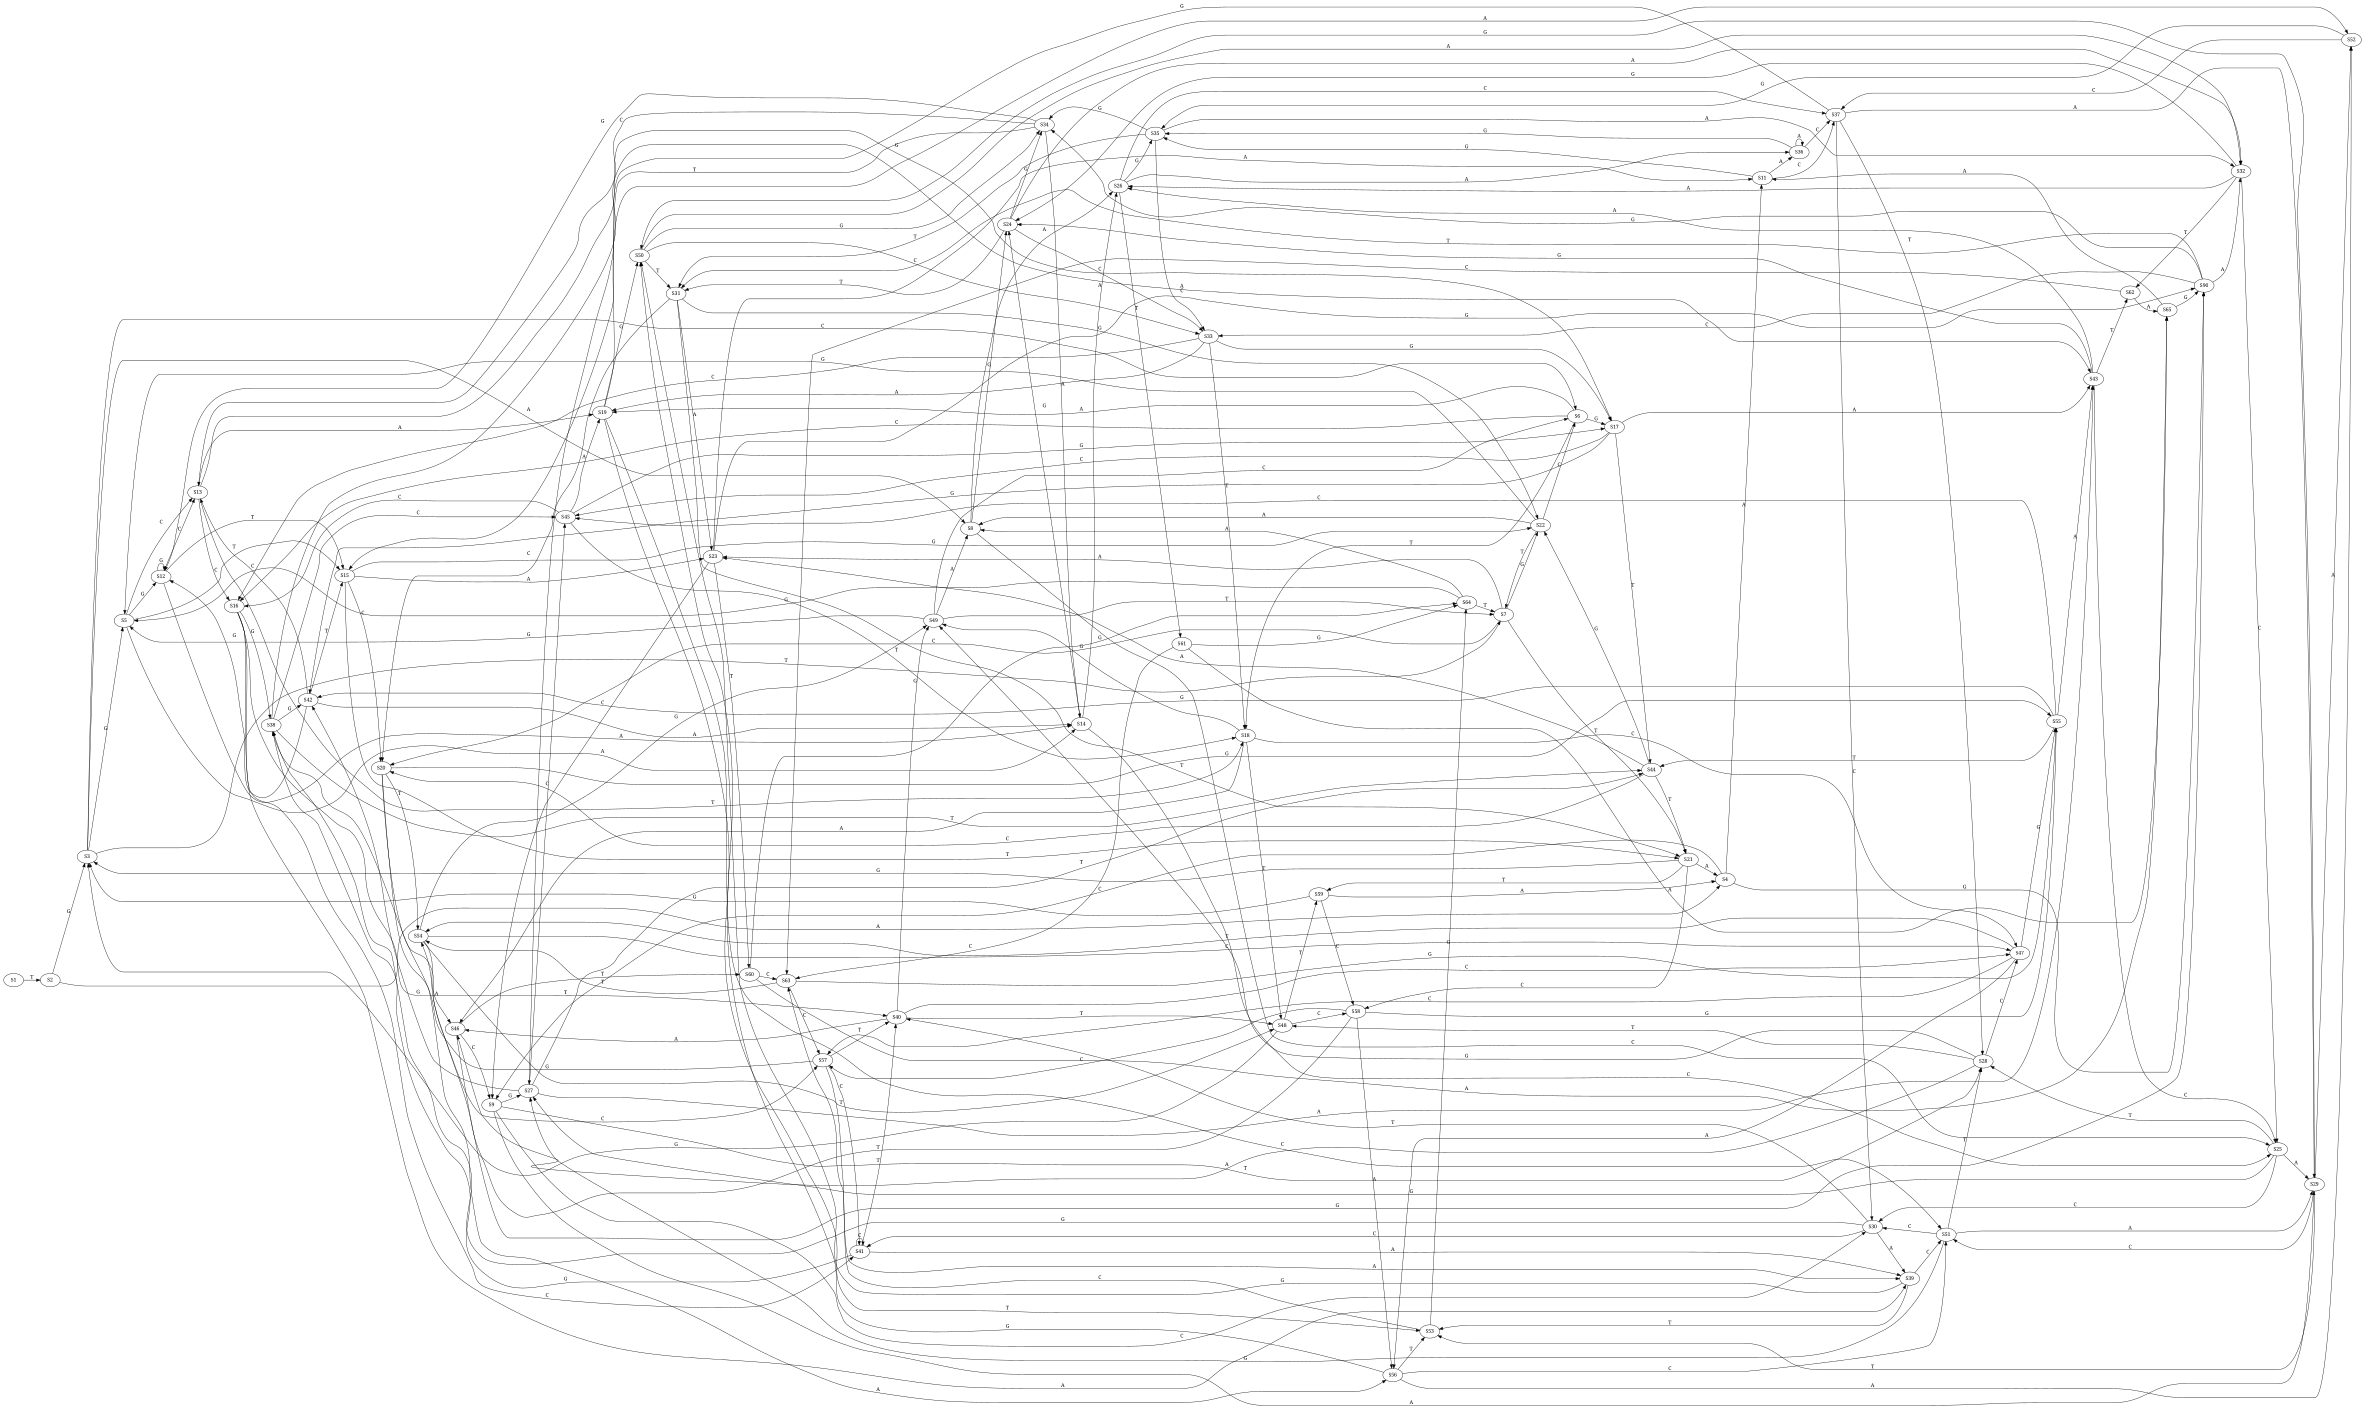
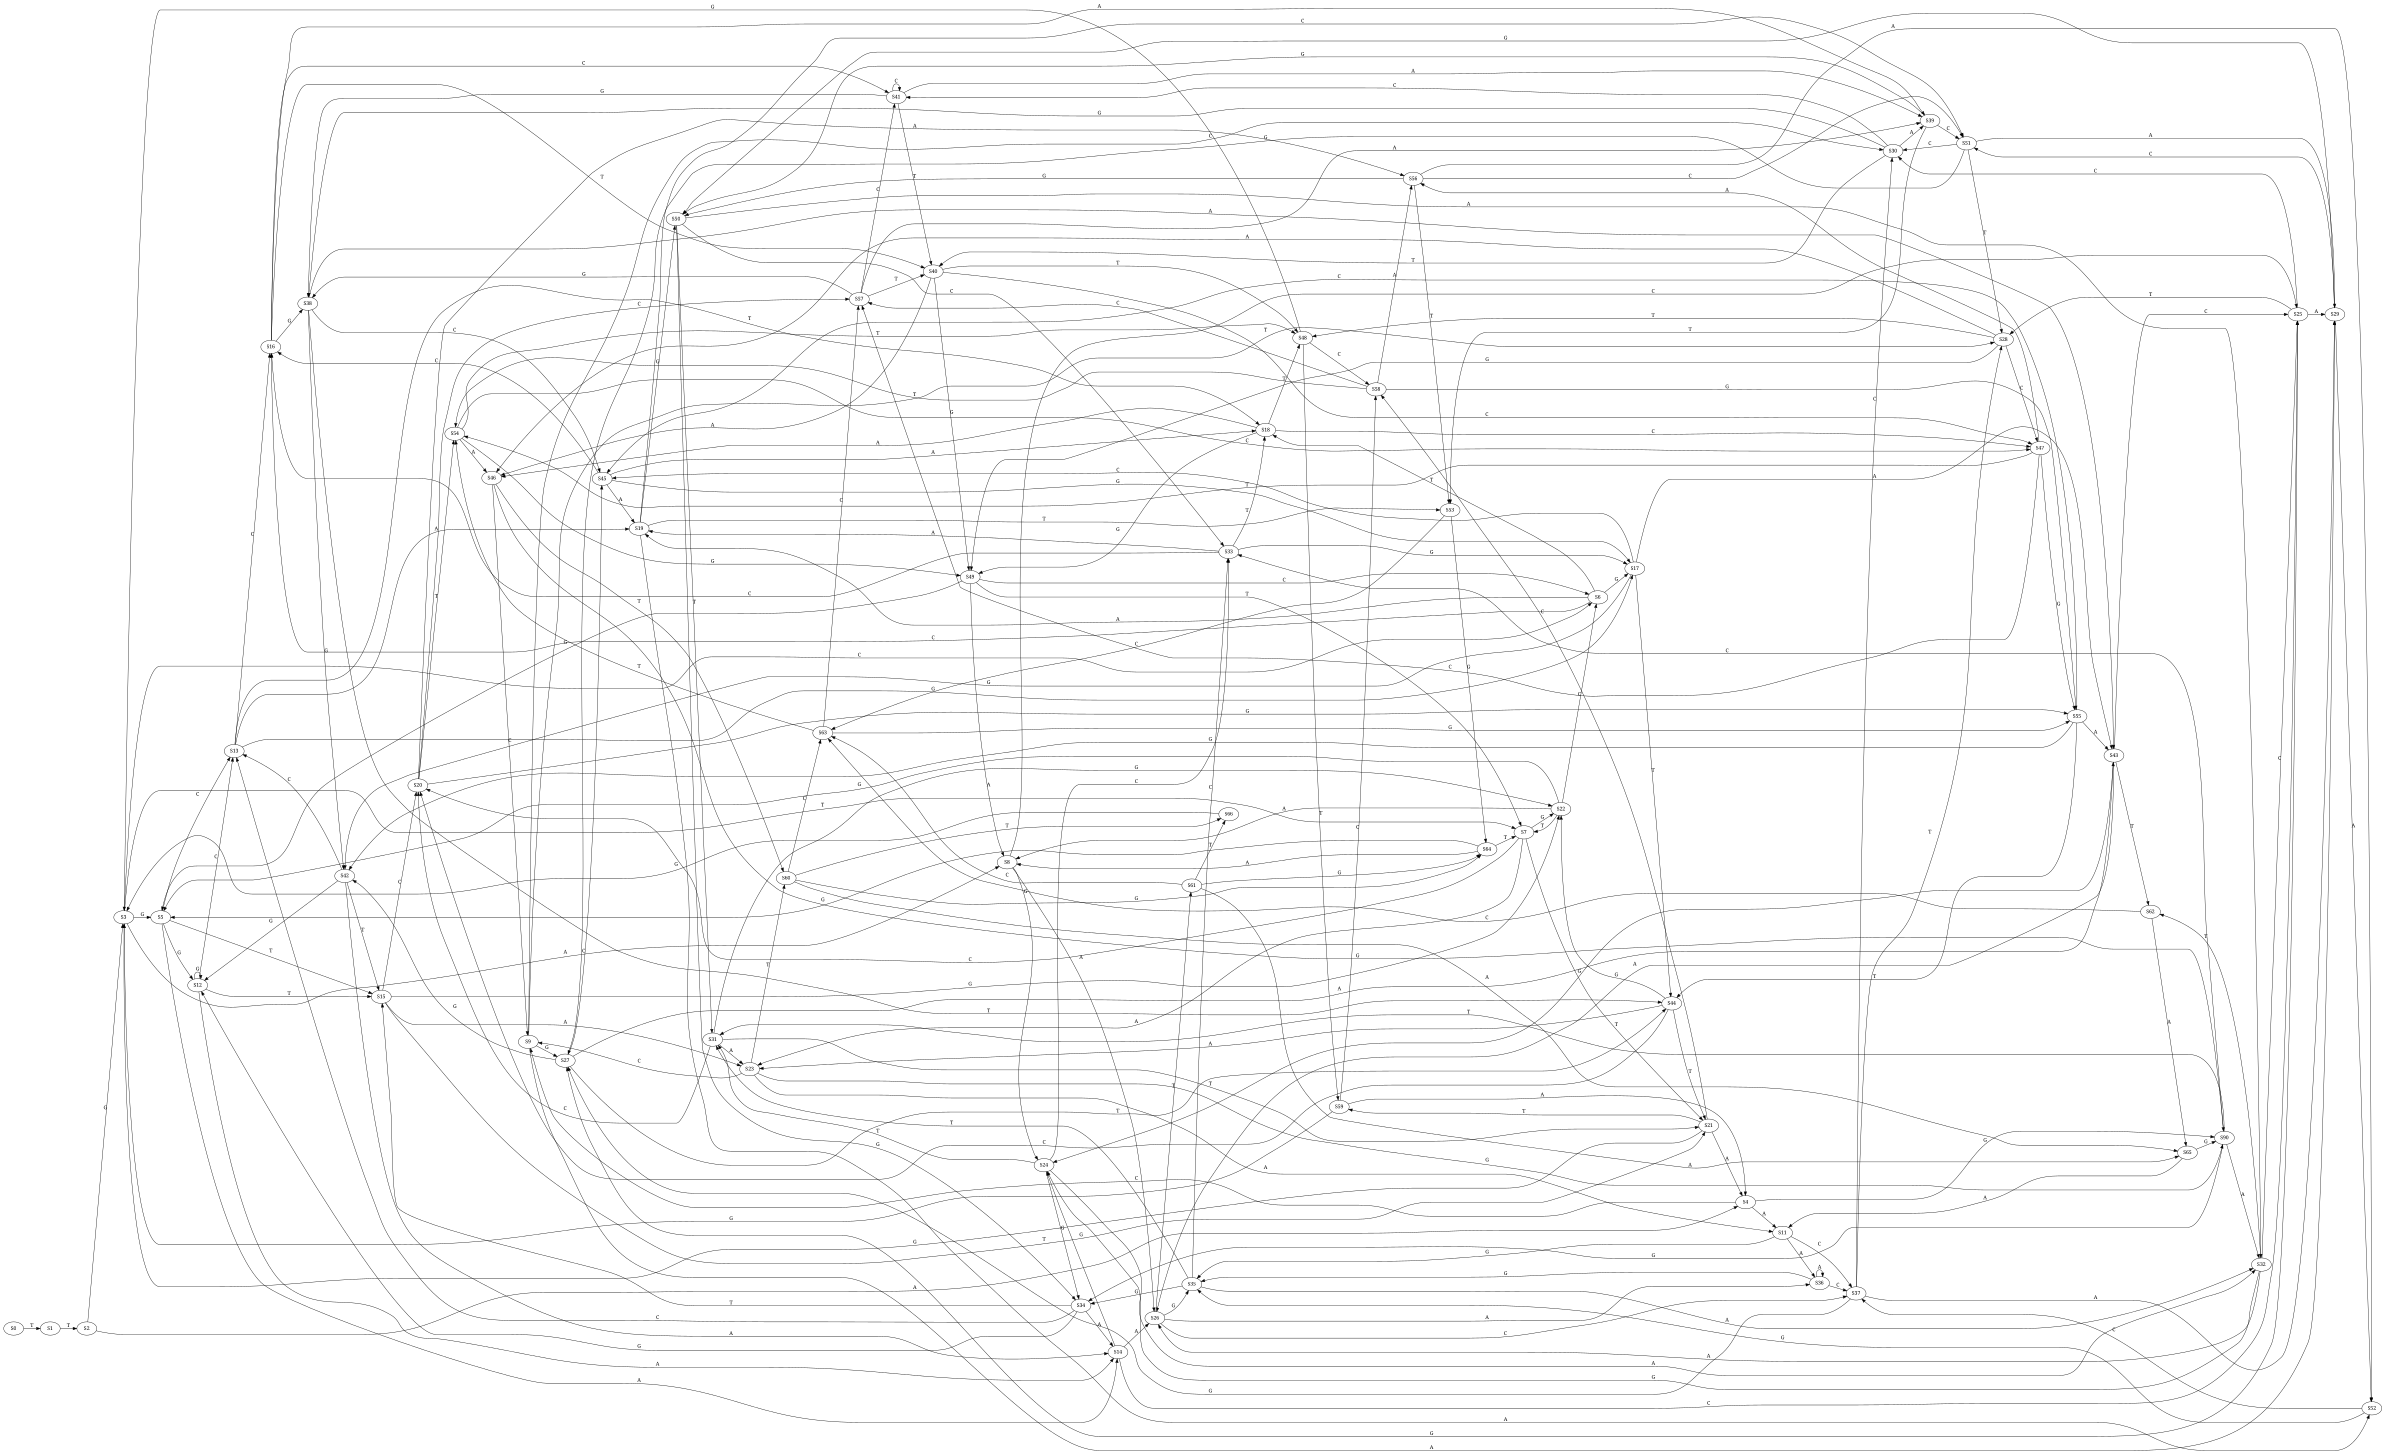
edge "S45" -> "S18": label "T" -> "A"
node "S66": added
node "S0": added
edge "S29" -> "S53": removed, label "T"
